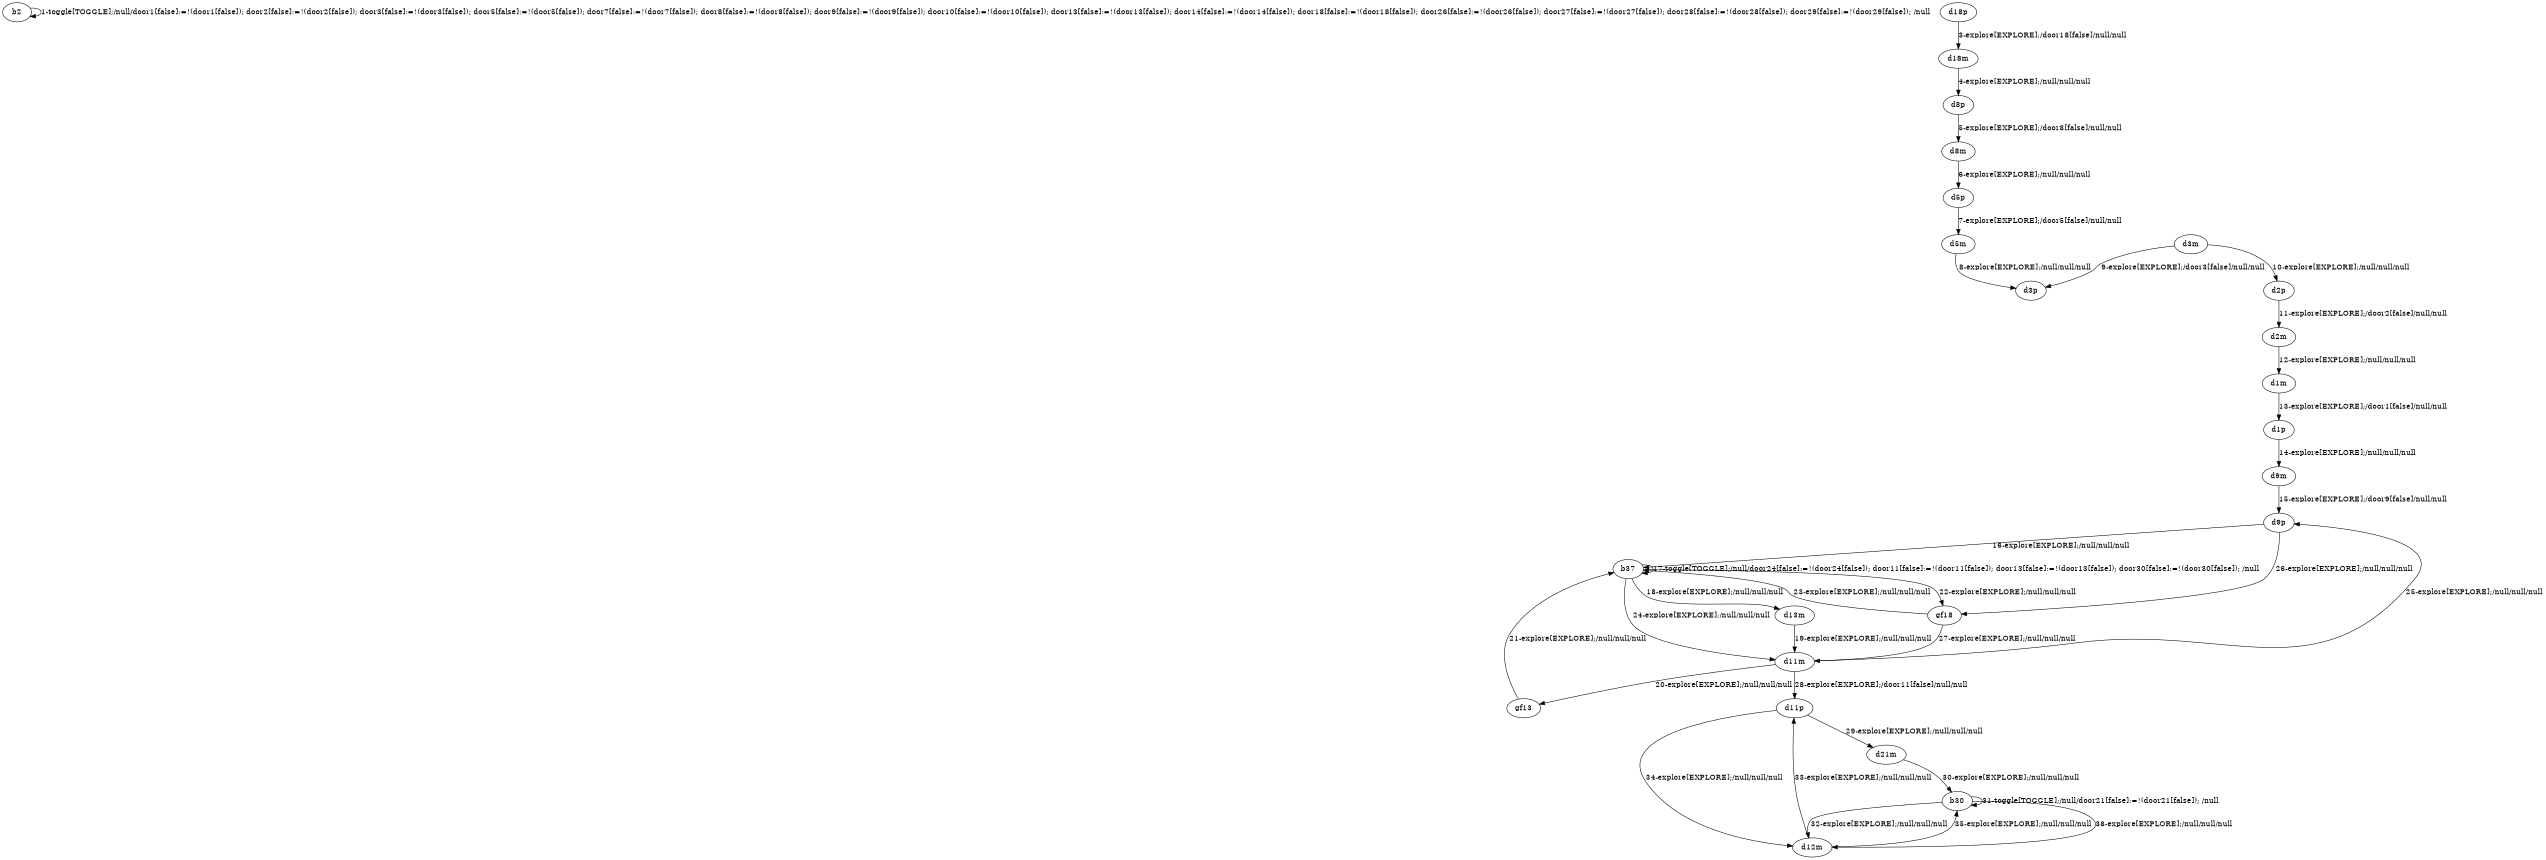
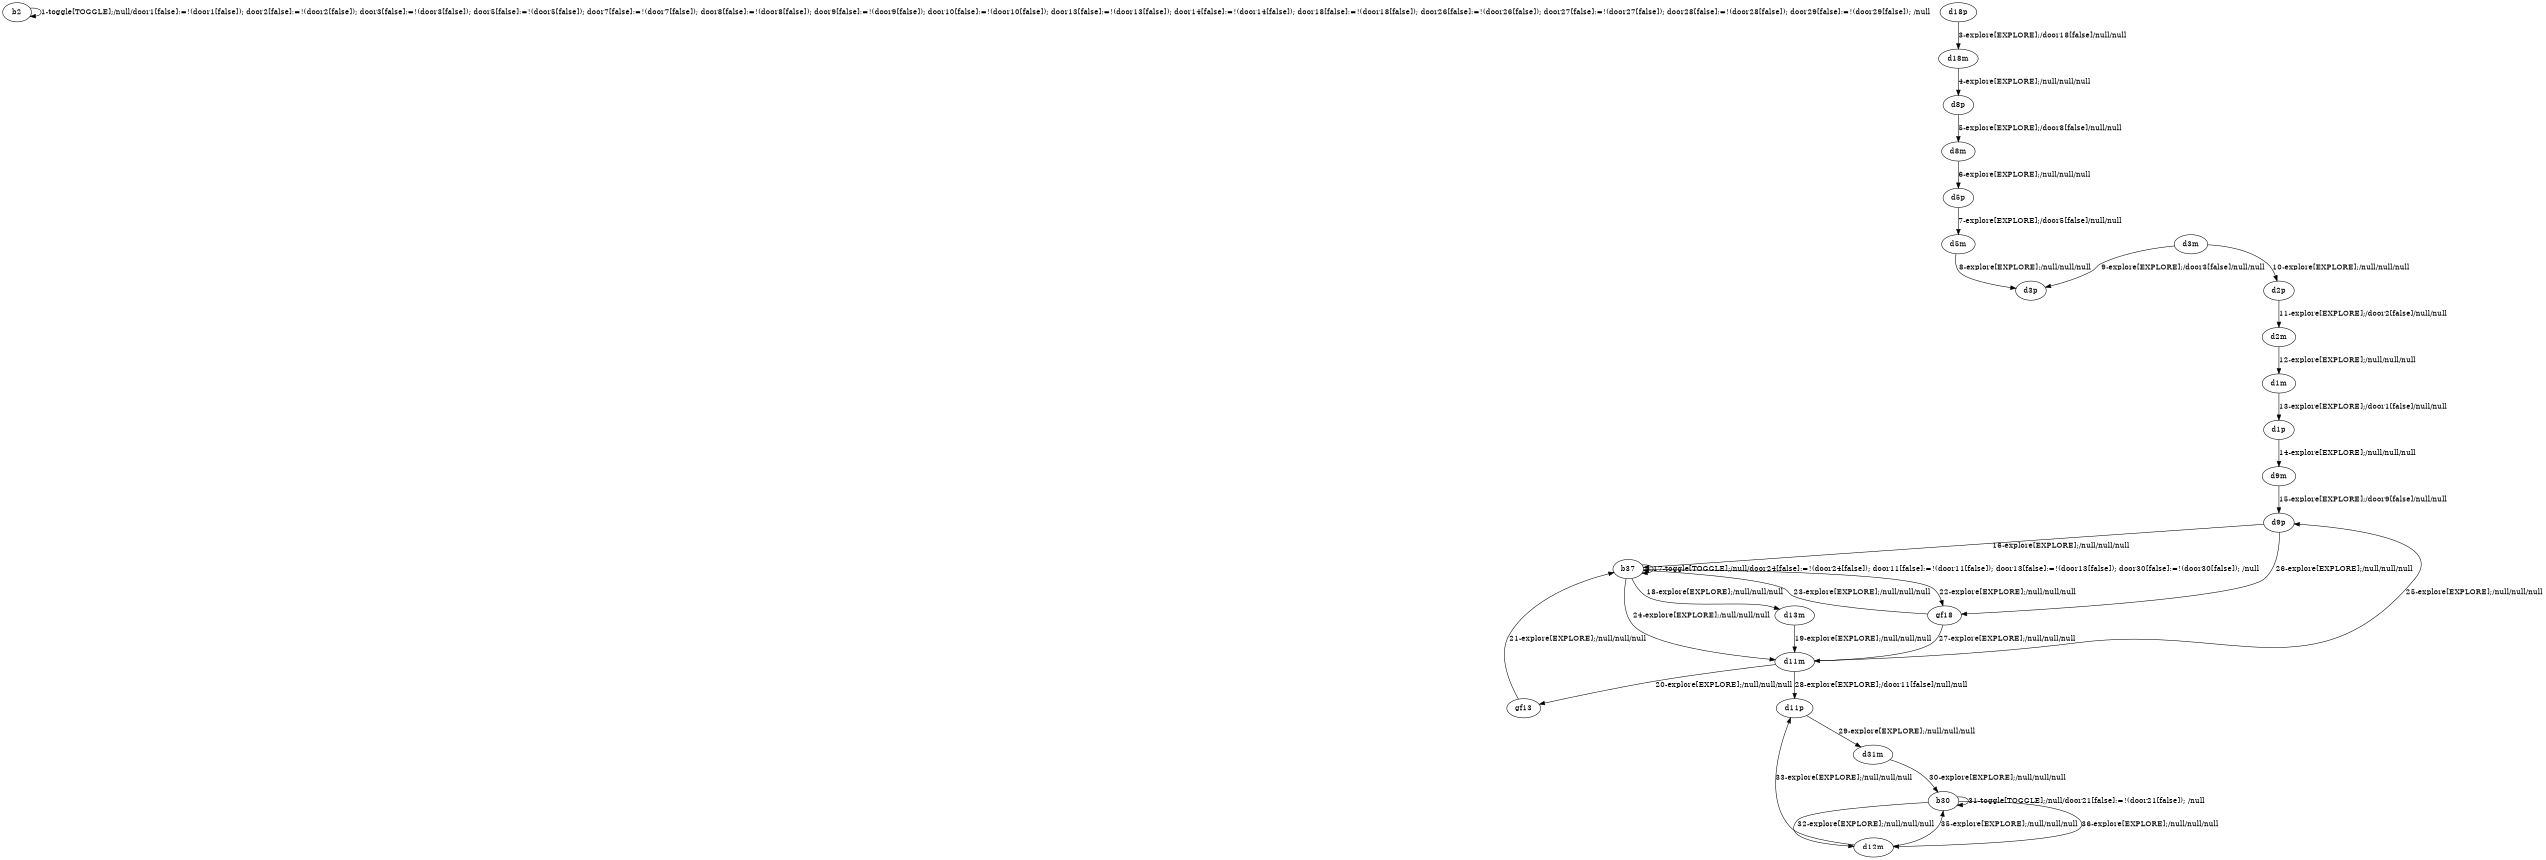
node "d21m": label "d21m" -> "d31m"
edge "d11p" -> "d12m": removed, label "34-explore[EXPLORE];/null/null/null"
